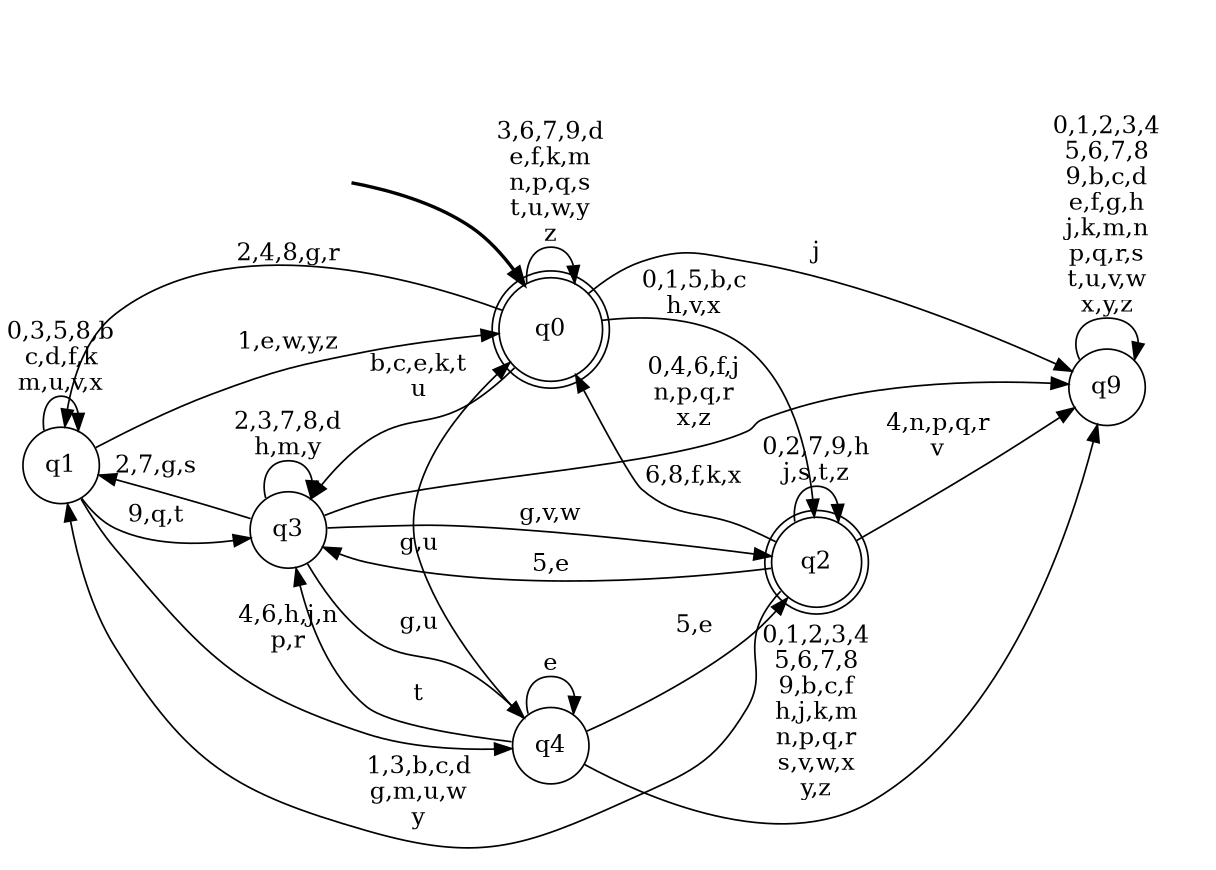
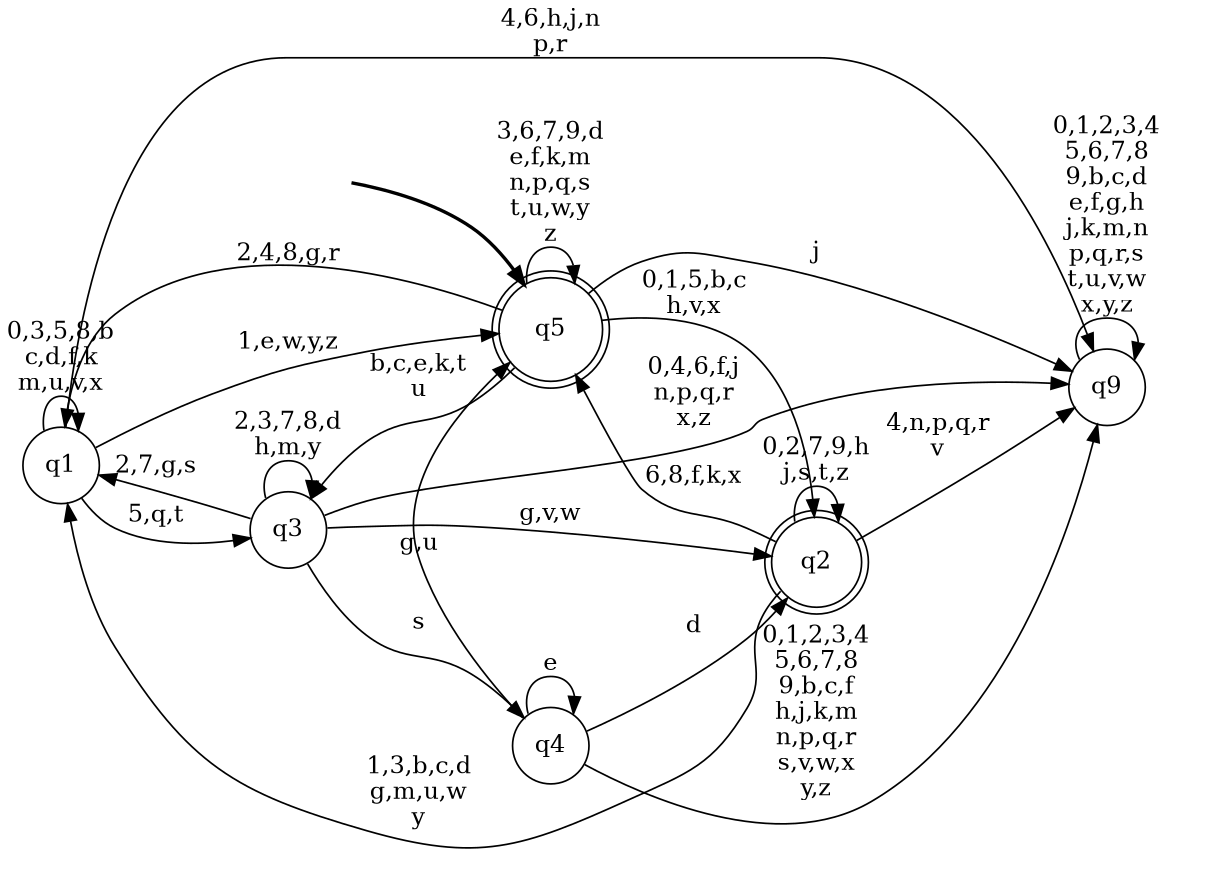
node "q0": label "q0" -> "q5"
edge "q1" -> "q3": label "9,q,t" -> "5,q,t"
edge "q2" -> "q3": removed, label "5,e"
edge "q3" -> "q4": label "g,u" -> "s"
edge "q4" -> "q2": label "5,e" -> "d"
edge "q1" -> "q4": now "q1" -> "q9"
edge "q4" -> "q3": removed, label "t"
